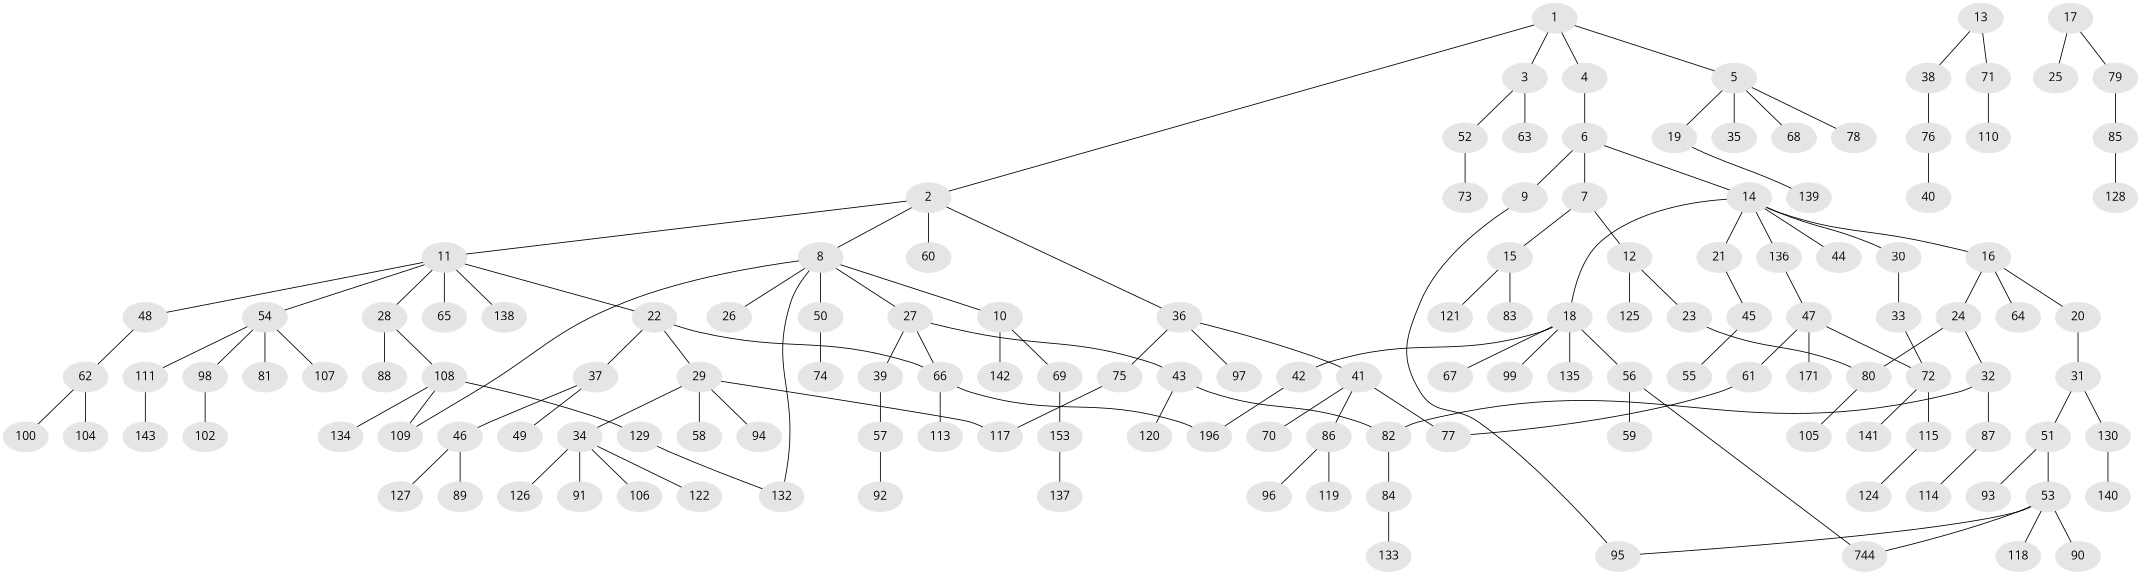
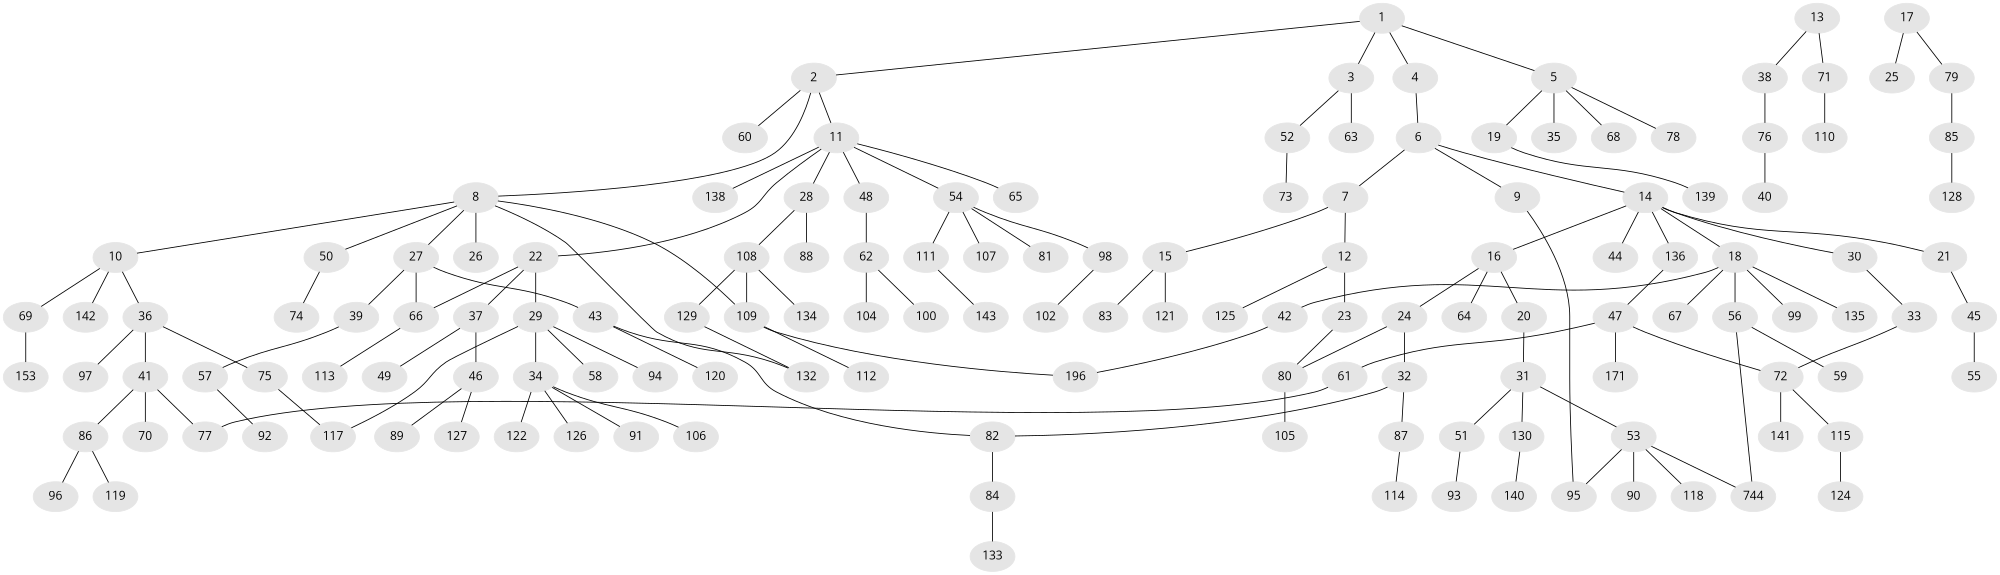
edge "2" -- "36": now "10" -- "36"
node "112": added
edge "66" -- "196": now "109" -- "196"
edge "51" -- "53": now "31" -- "53"
node "137": removed
